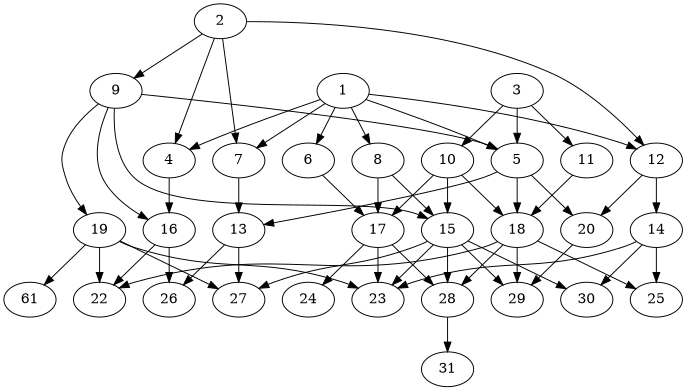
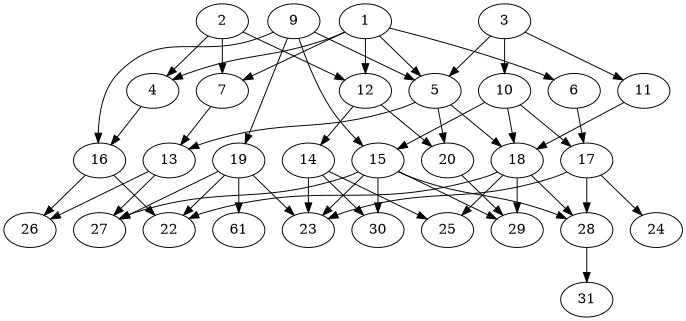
edge "2" -> "9": removed
node "8": removed
